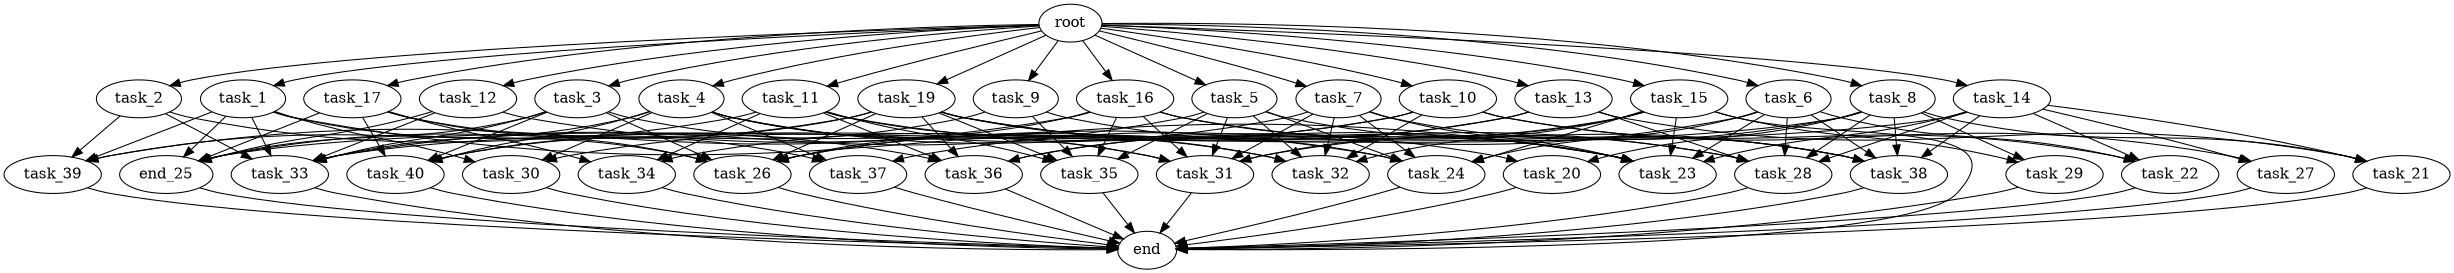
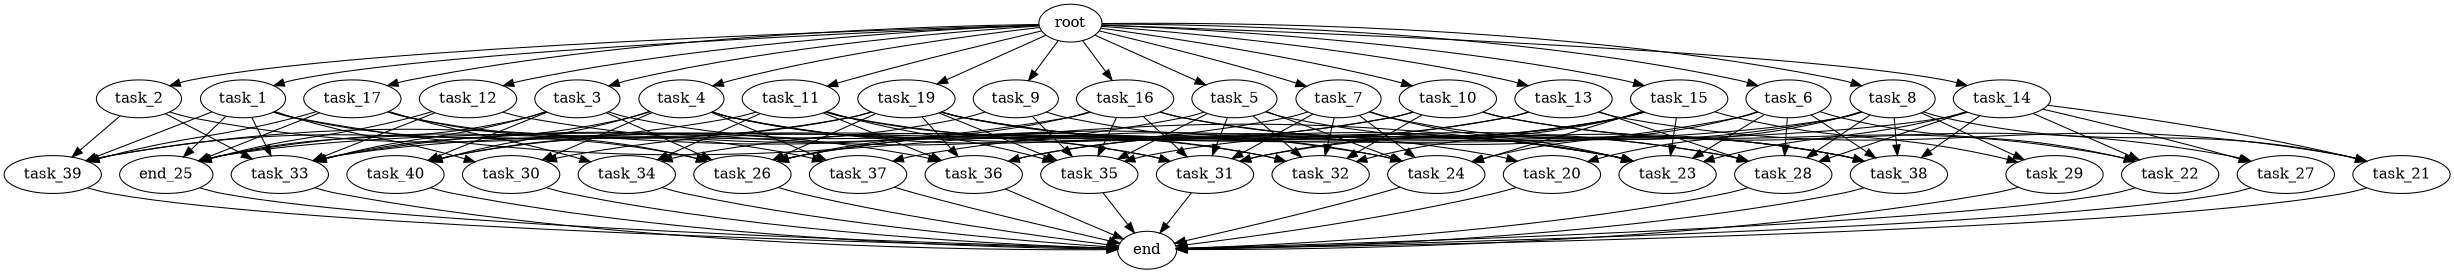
edge "task_17" -> "task_40": now "task_17" -> "task_39"
edge "task_15" -> "end": now "task_15" -> "task_35"
